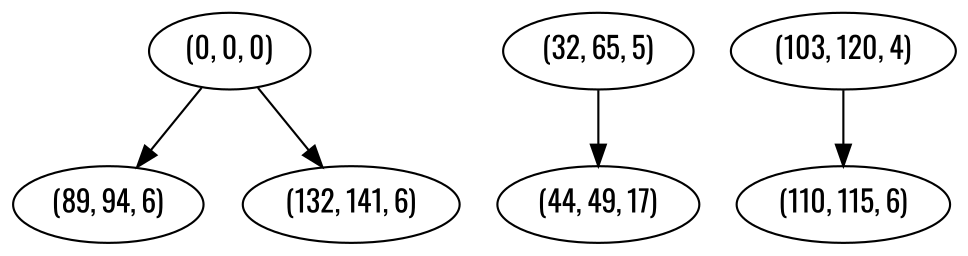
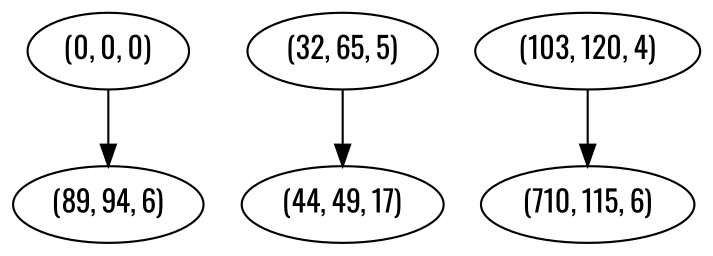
node "(132, 141, 6)": removed
node "(110, 115, 6)": label "(110, 115, 6)" -> "(710, 115, 6)"
